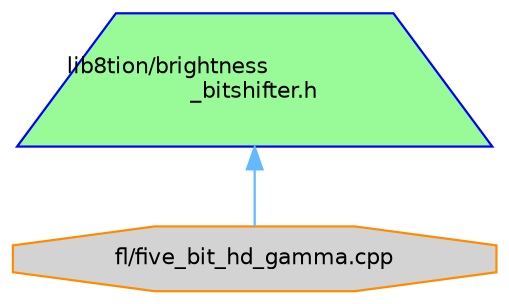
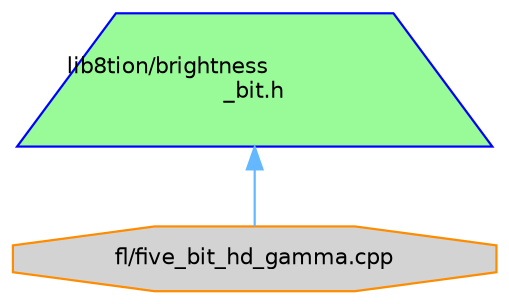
node "lib8tion/brightness _bitshifter.h": label "lib8tion/brightness _bitshifter.h" -> "lib8tion/brightness _bit.h"
